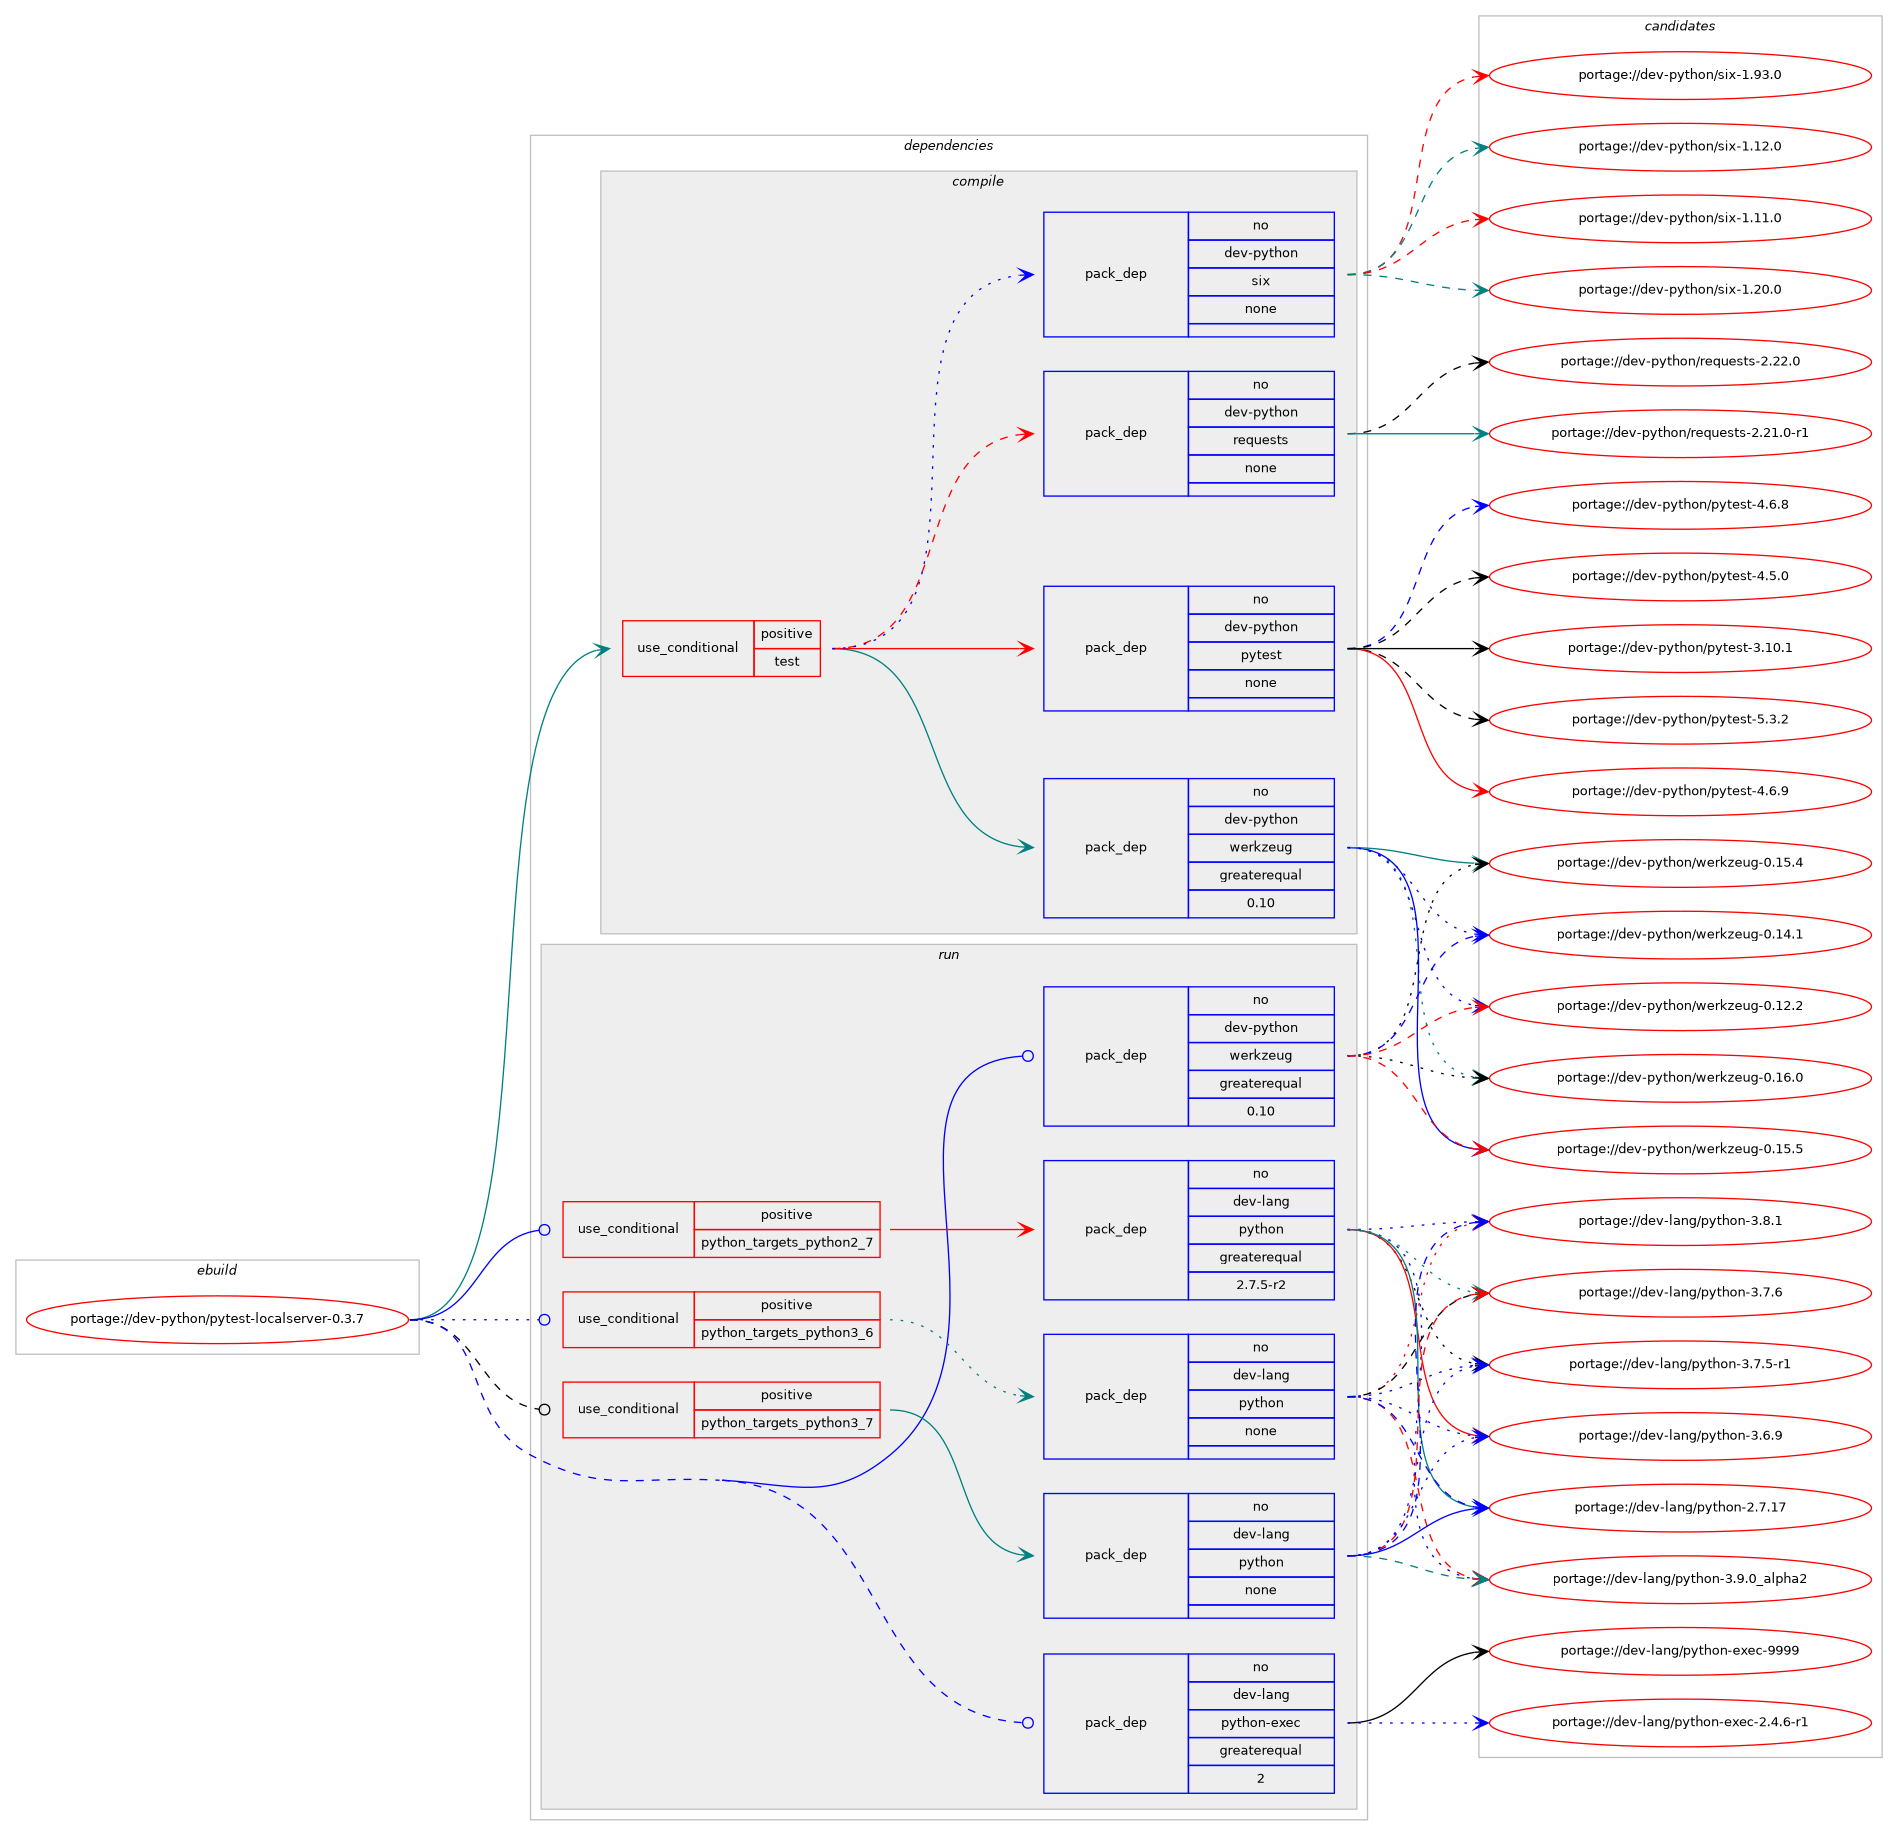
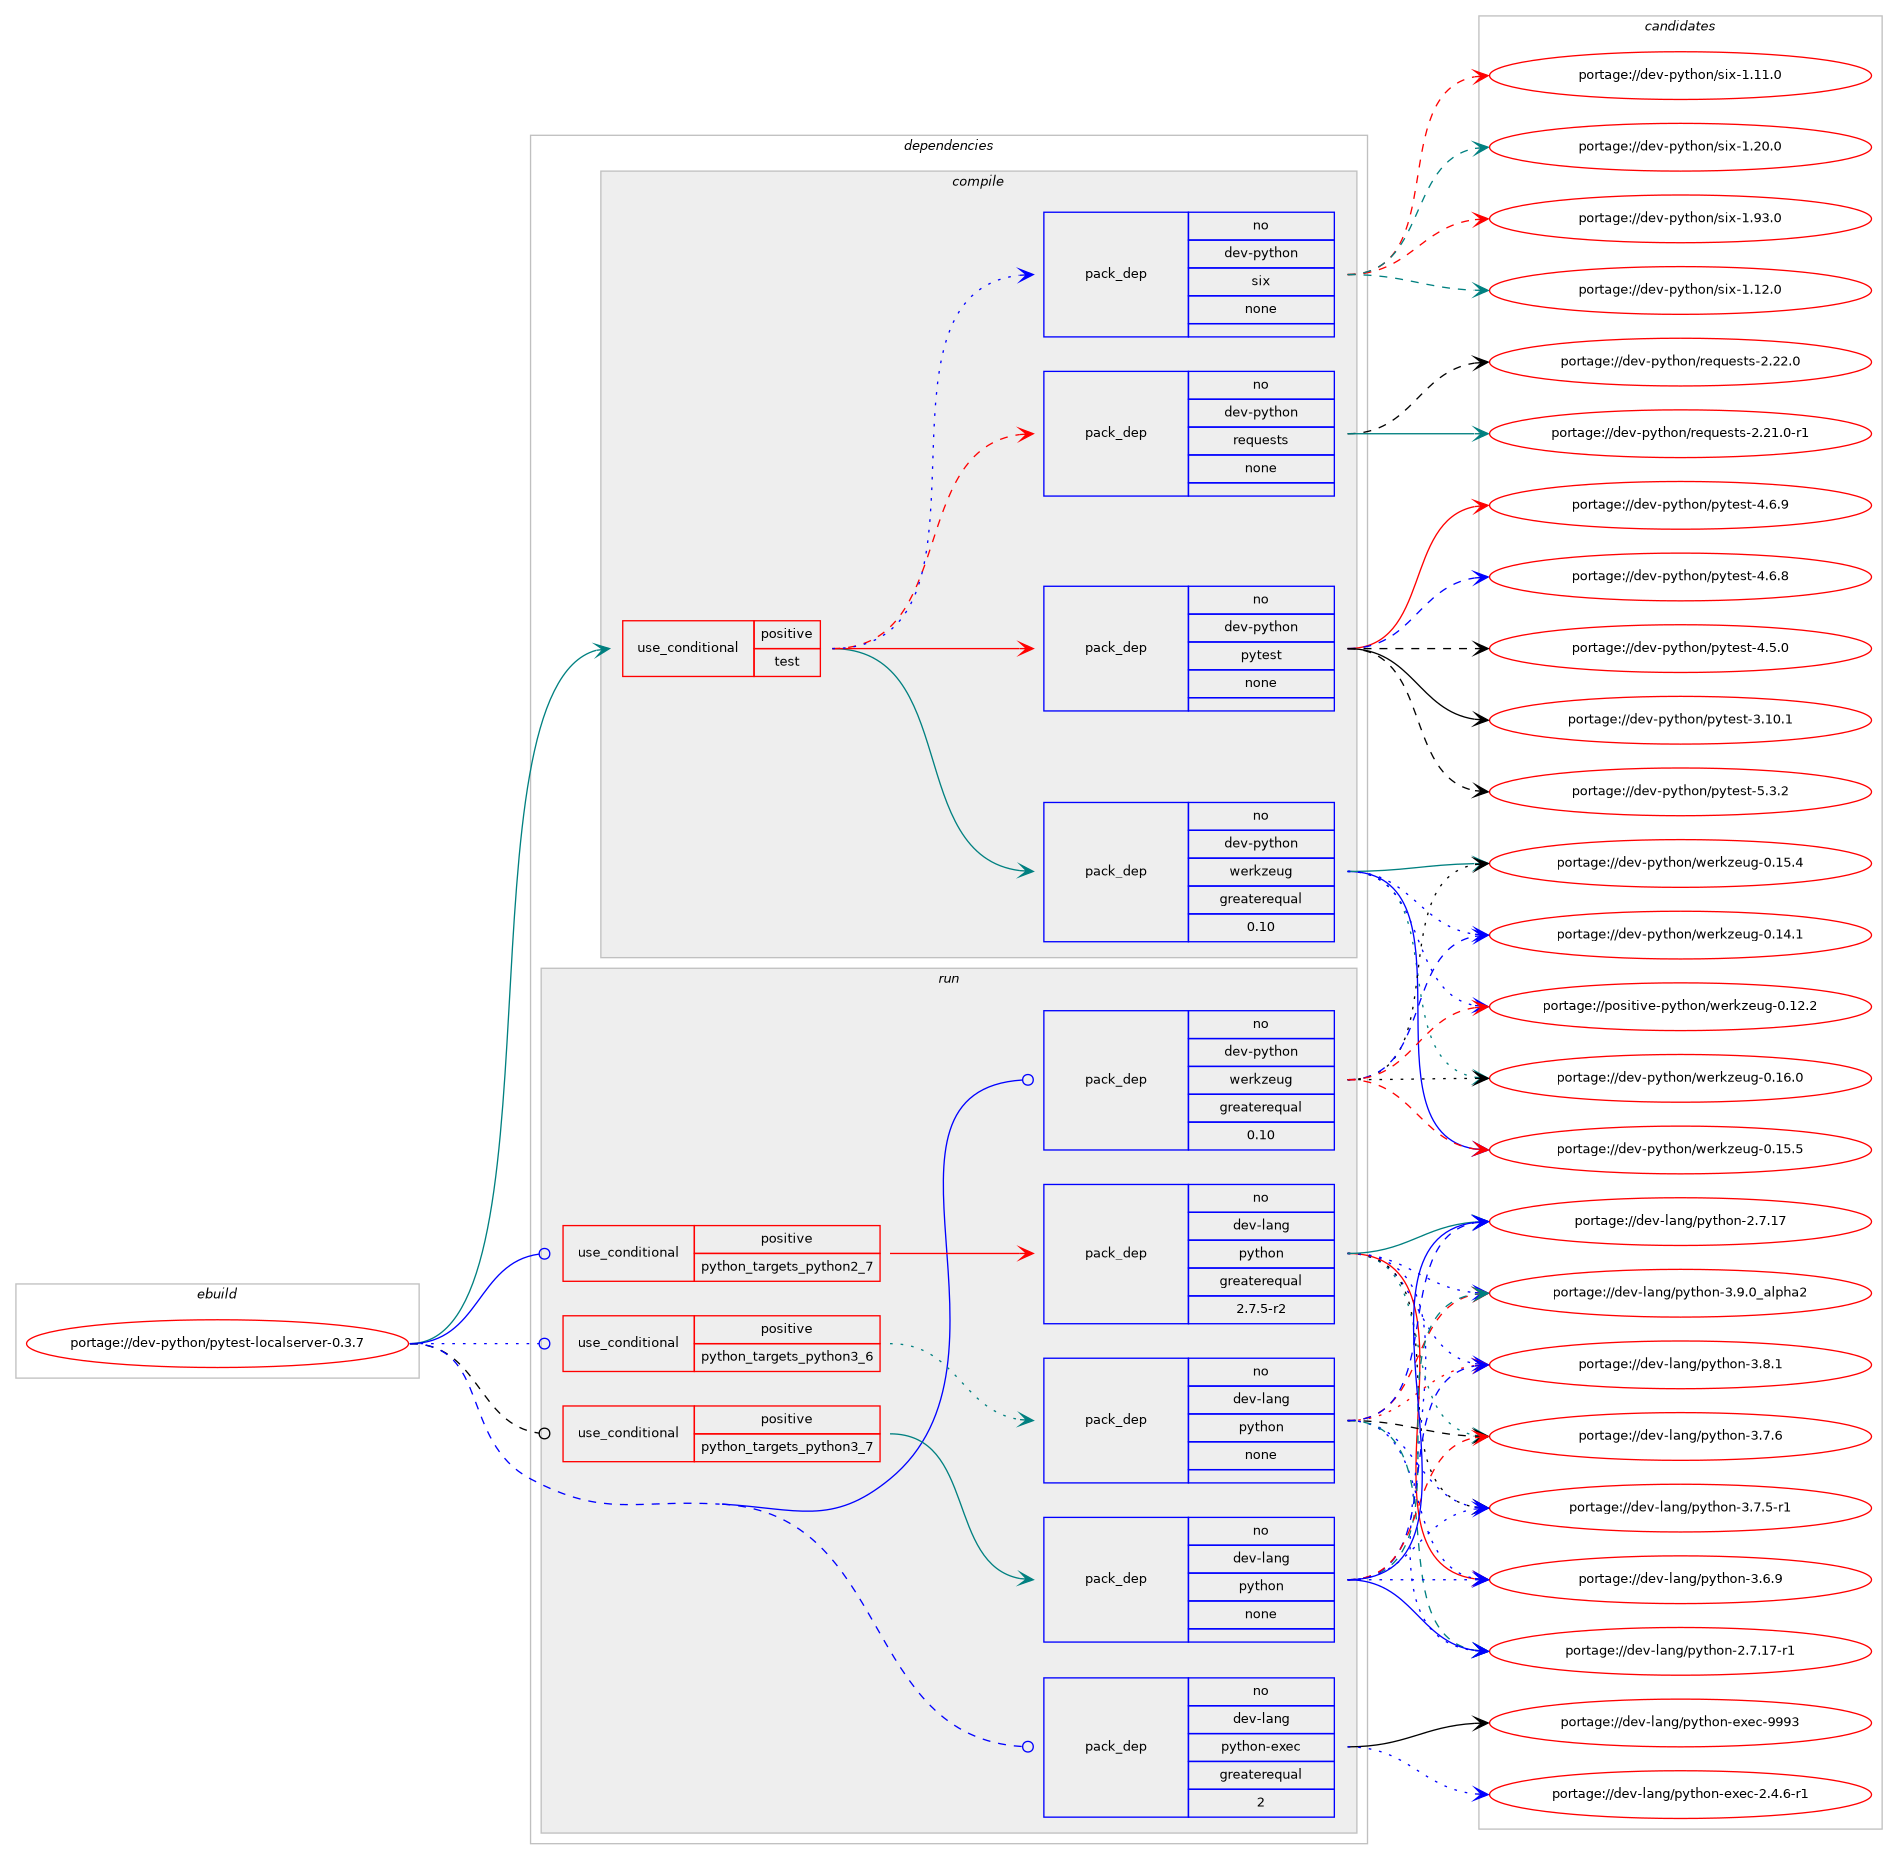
node "portage://dev-python/werkzeug-0.12.2": label "portage://dev-python/werkzeug-0.12.2" -> "portage://positive-python/werkzeug-0.12.2"
node "portage://dev-lang/python-exec-9999": label "portage://dev-lang/python-exec-9999" -> "portage://dev-lang/python-exec-9993"
node "portage://dev-lang/python-2.7.17-r1": added
